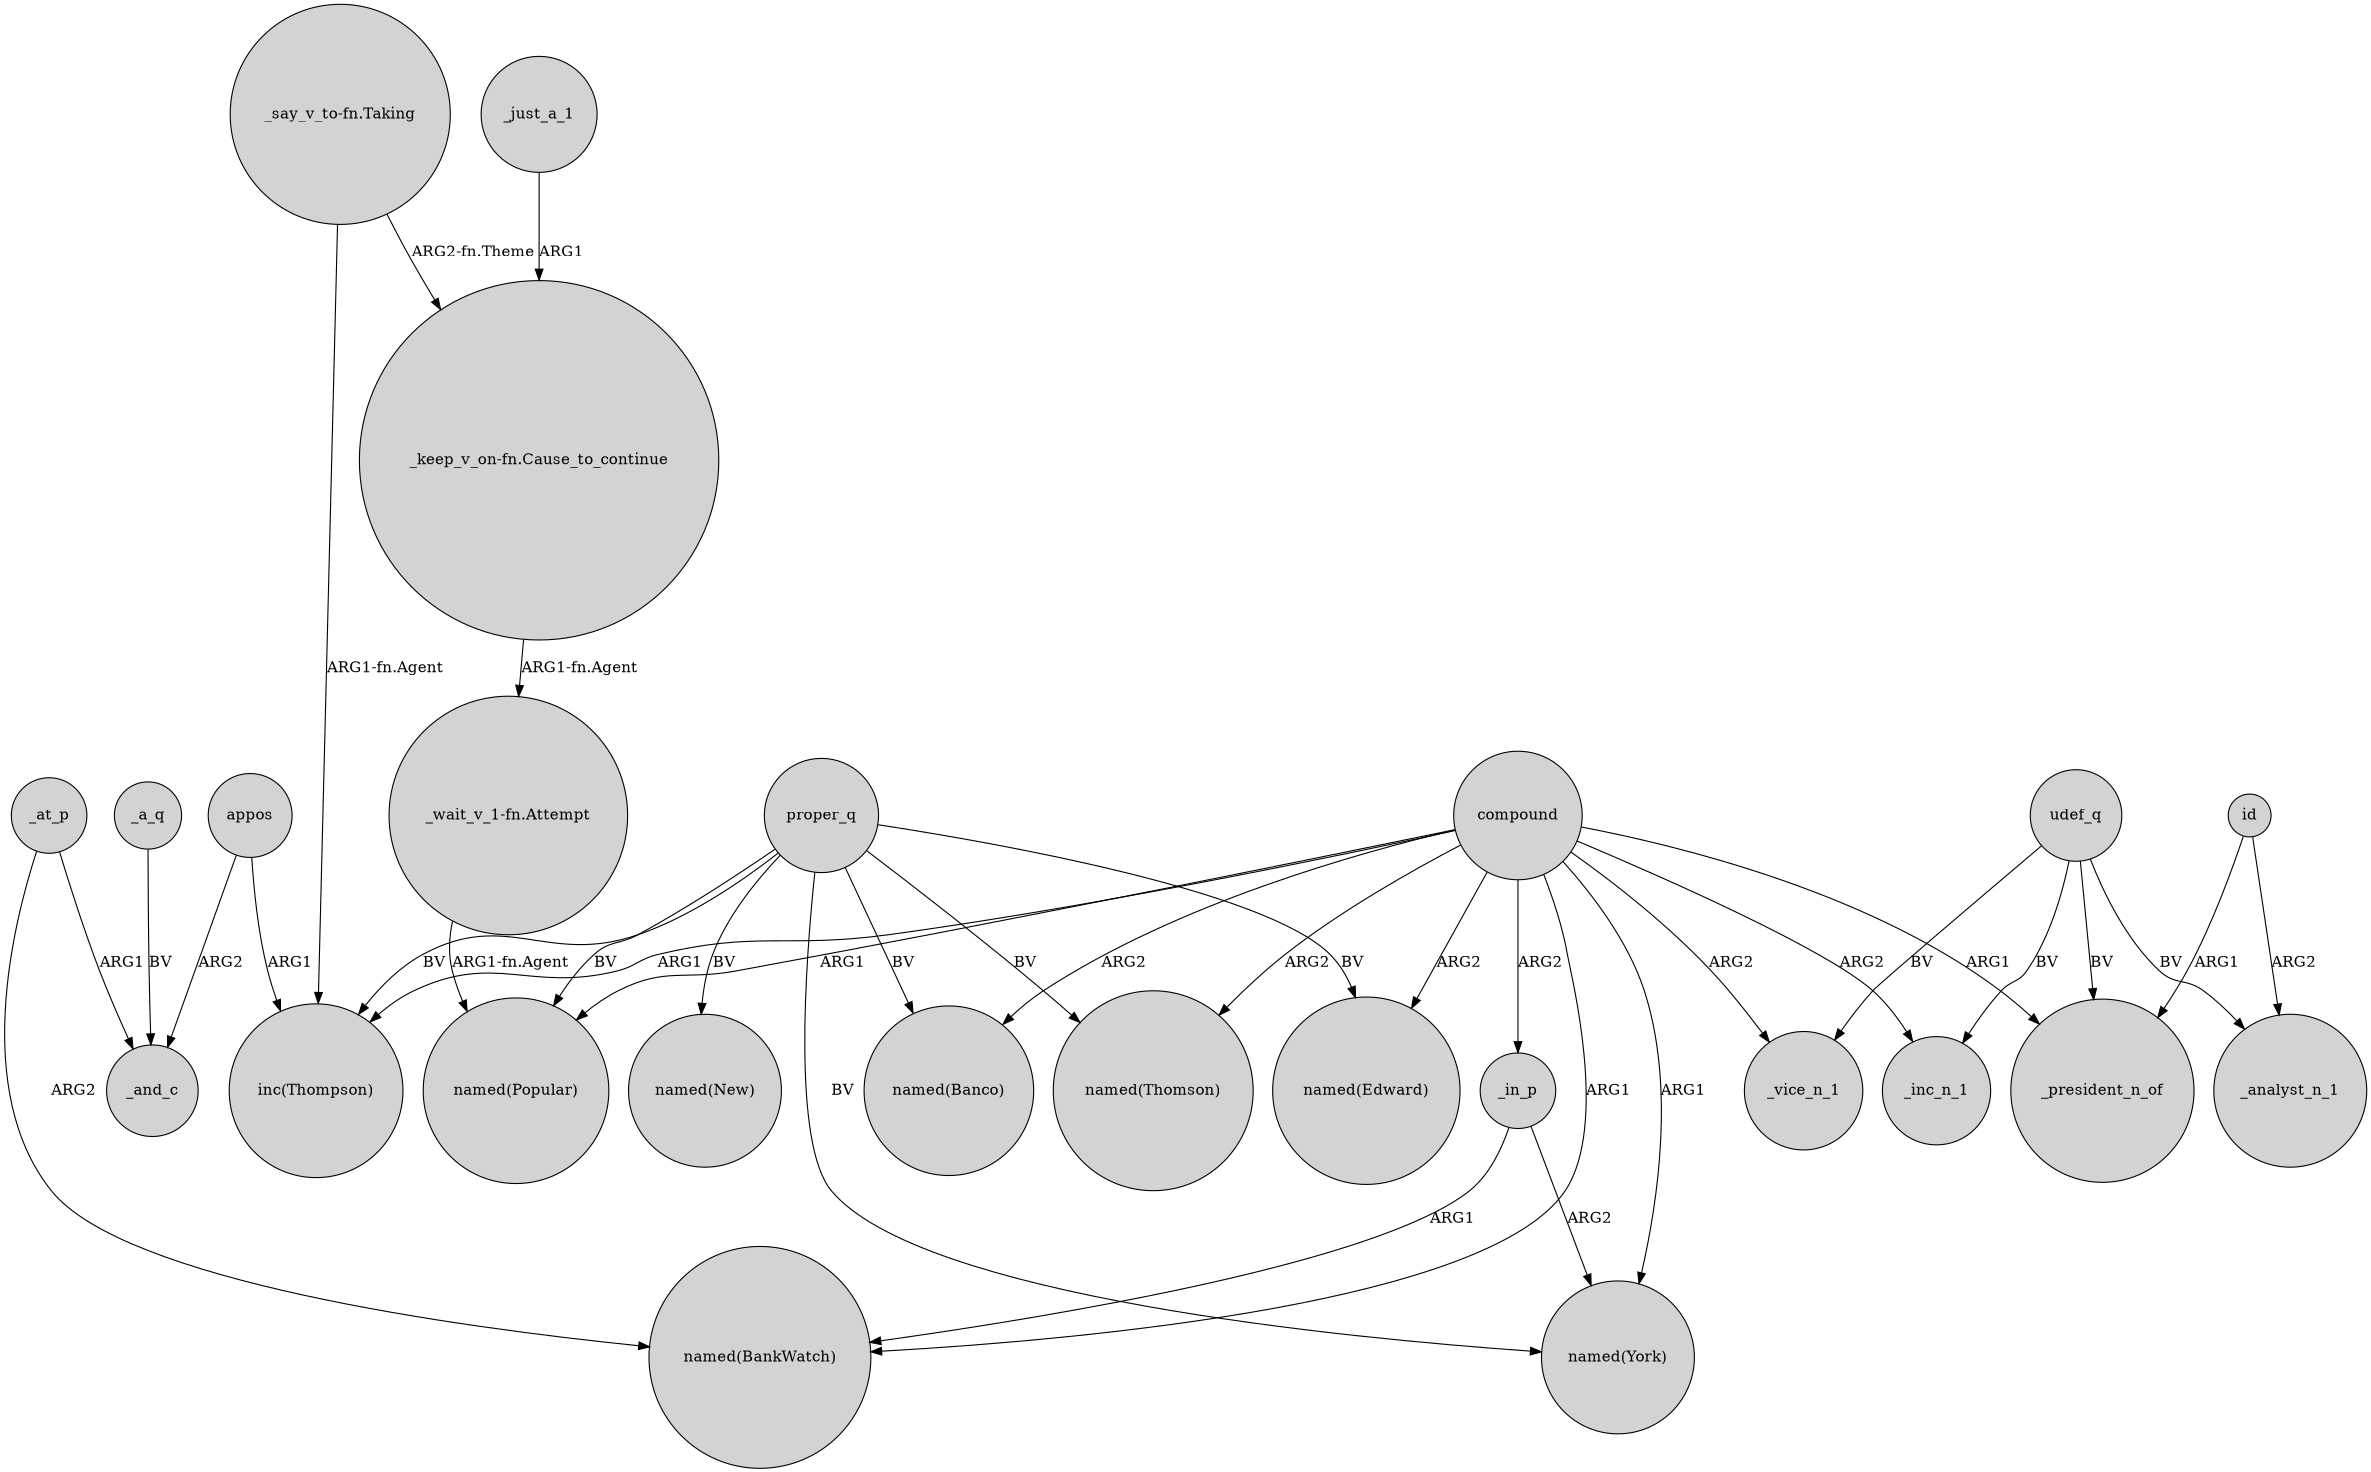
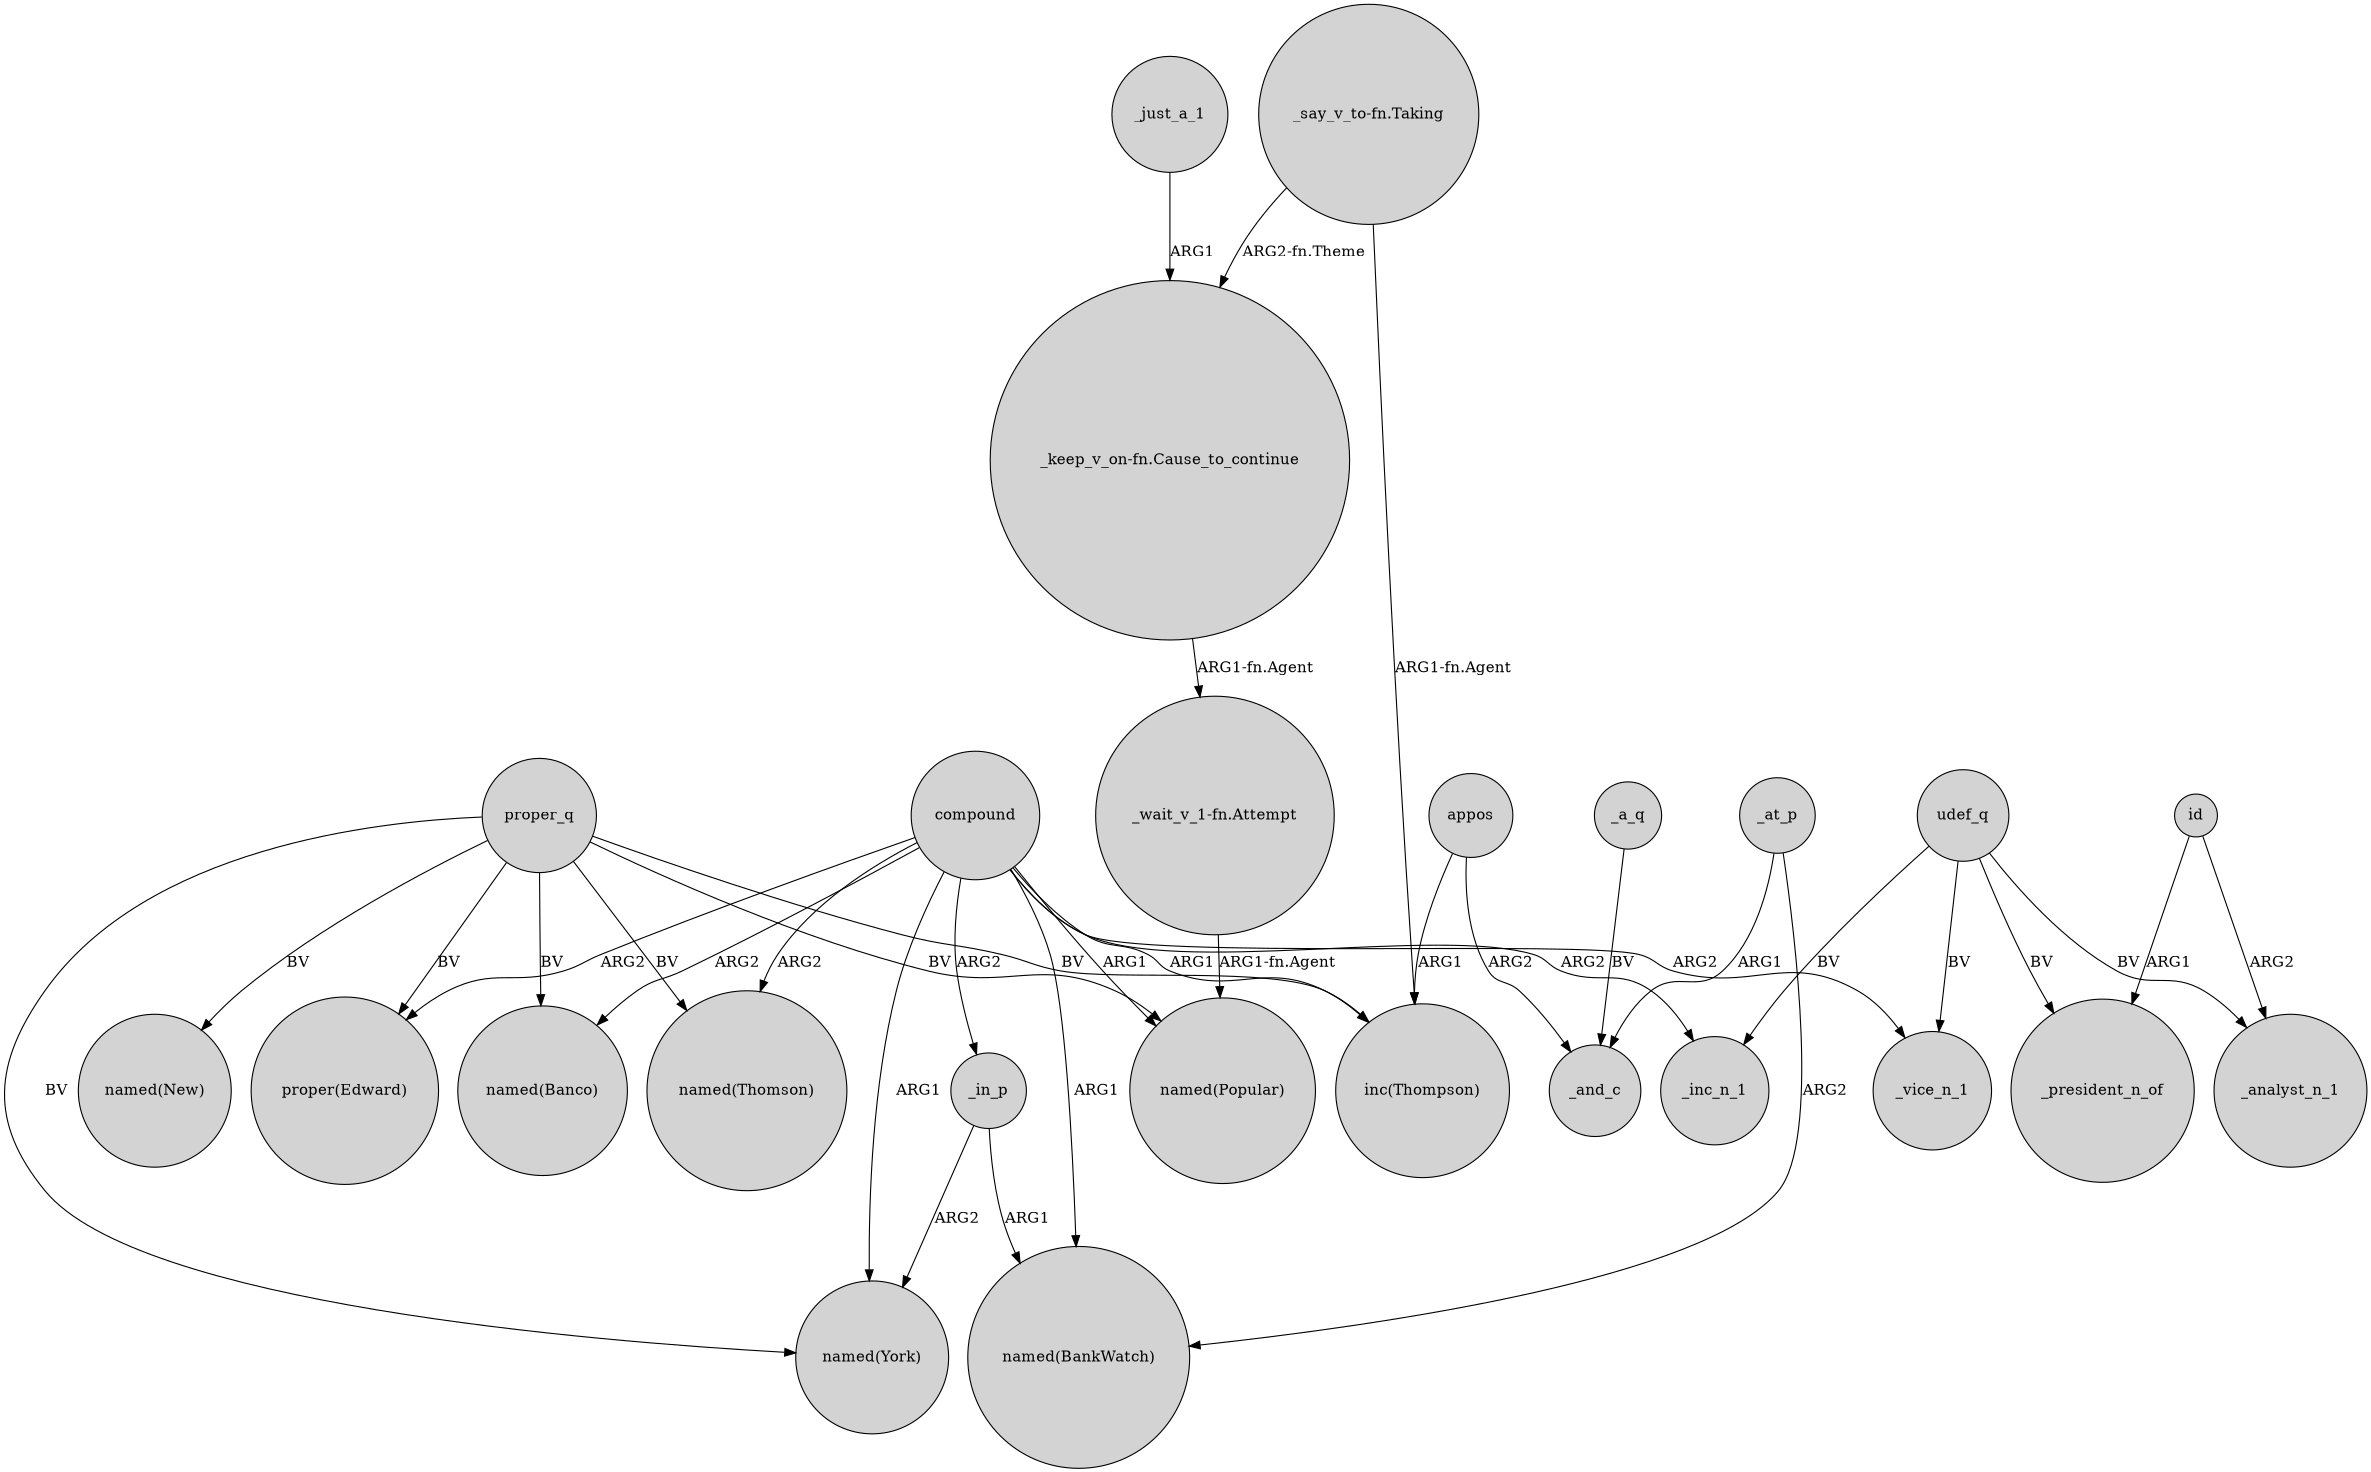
edge "compound" -> "_president_n_of": removed, label "ARG1"
node "named(Edward)": label "named(Edward)" -> "proper(Edward)"
